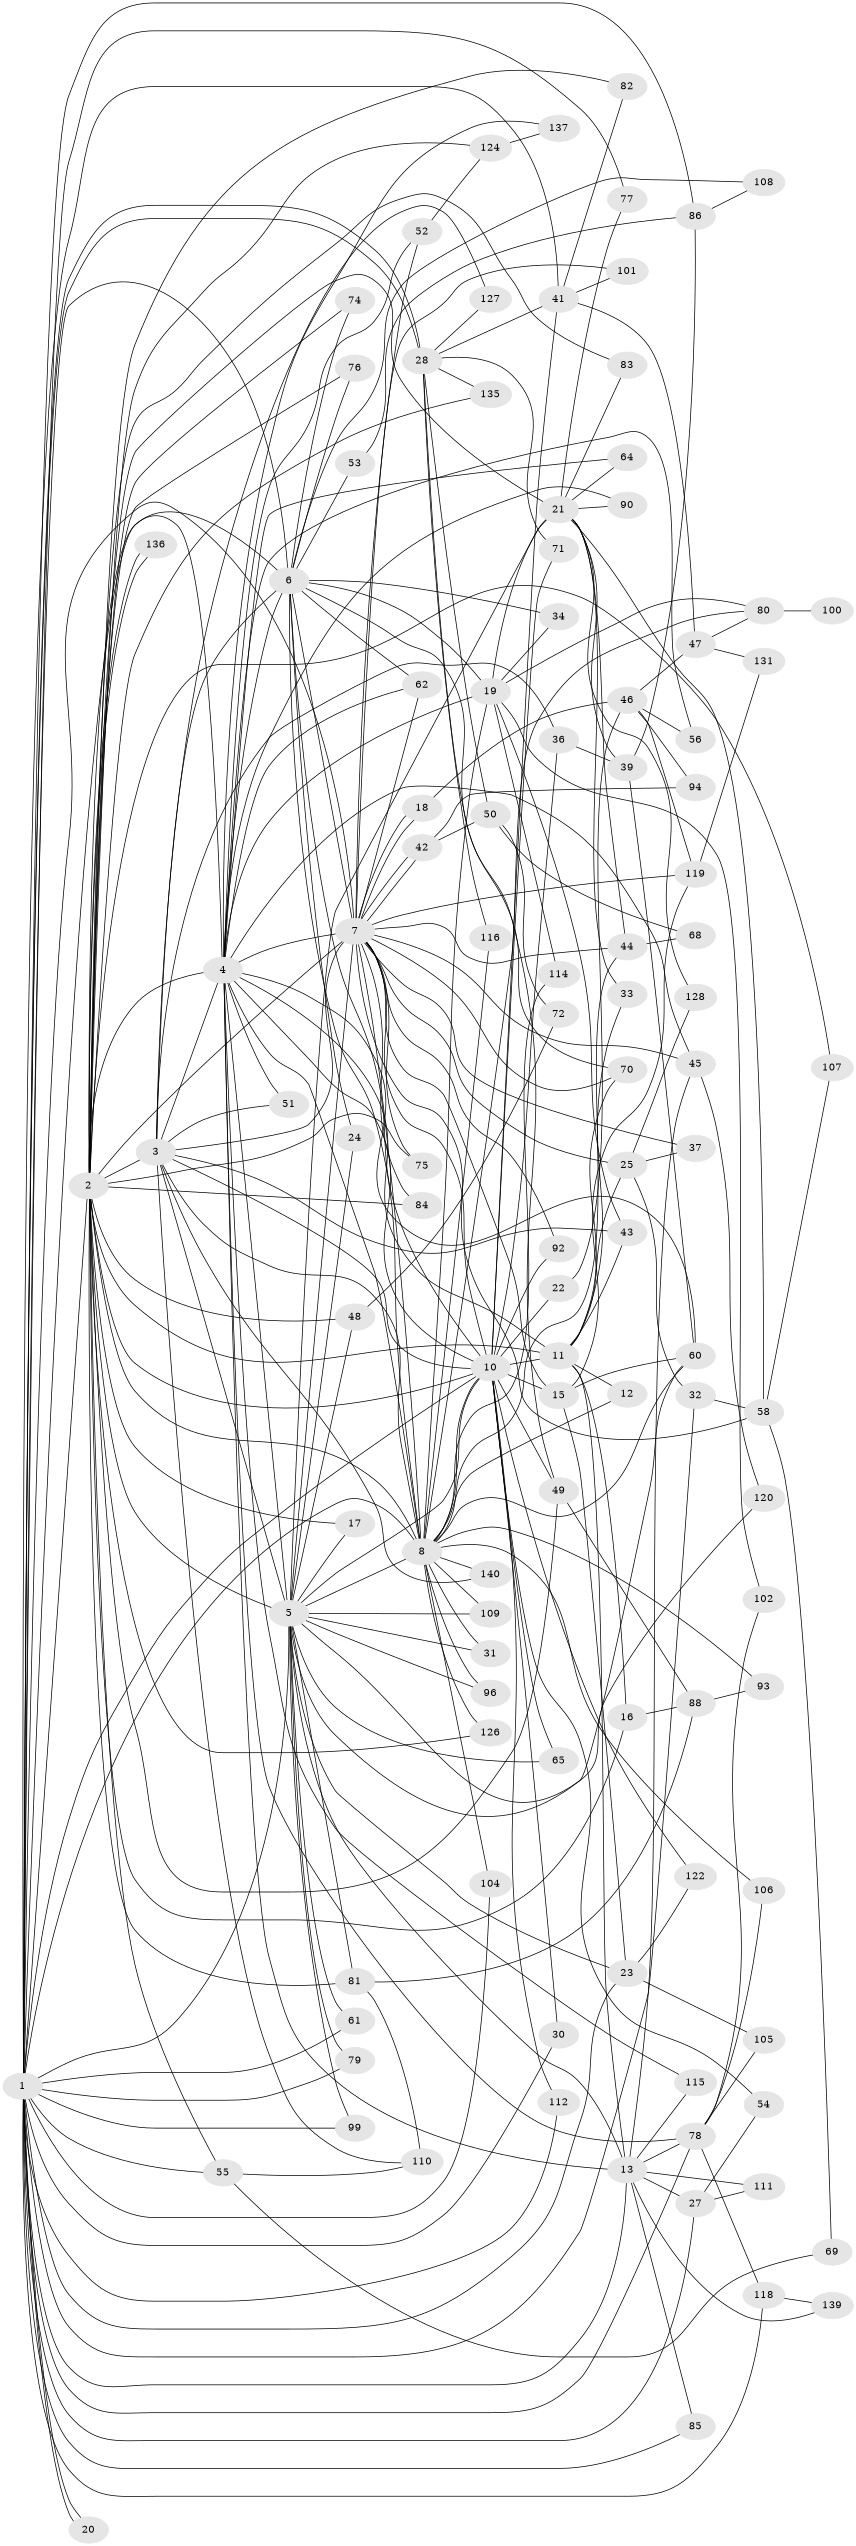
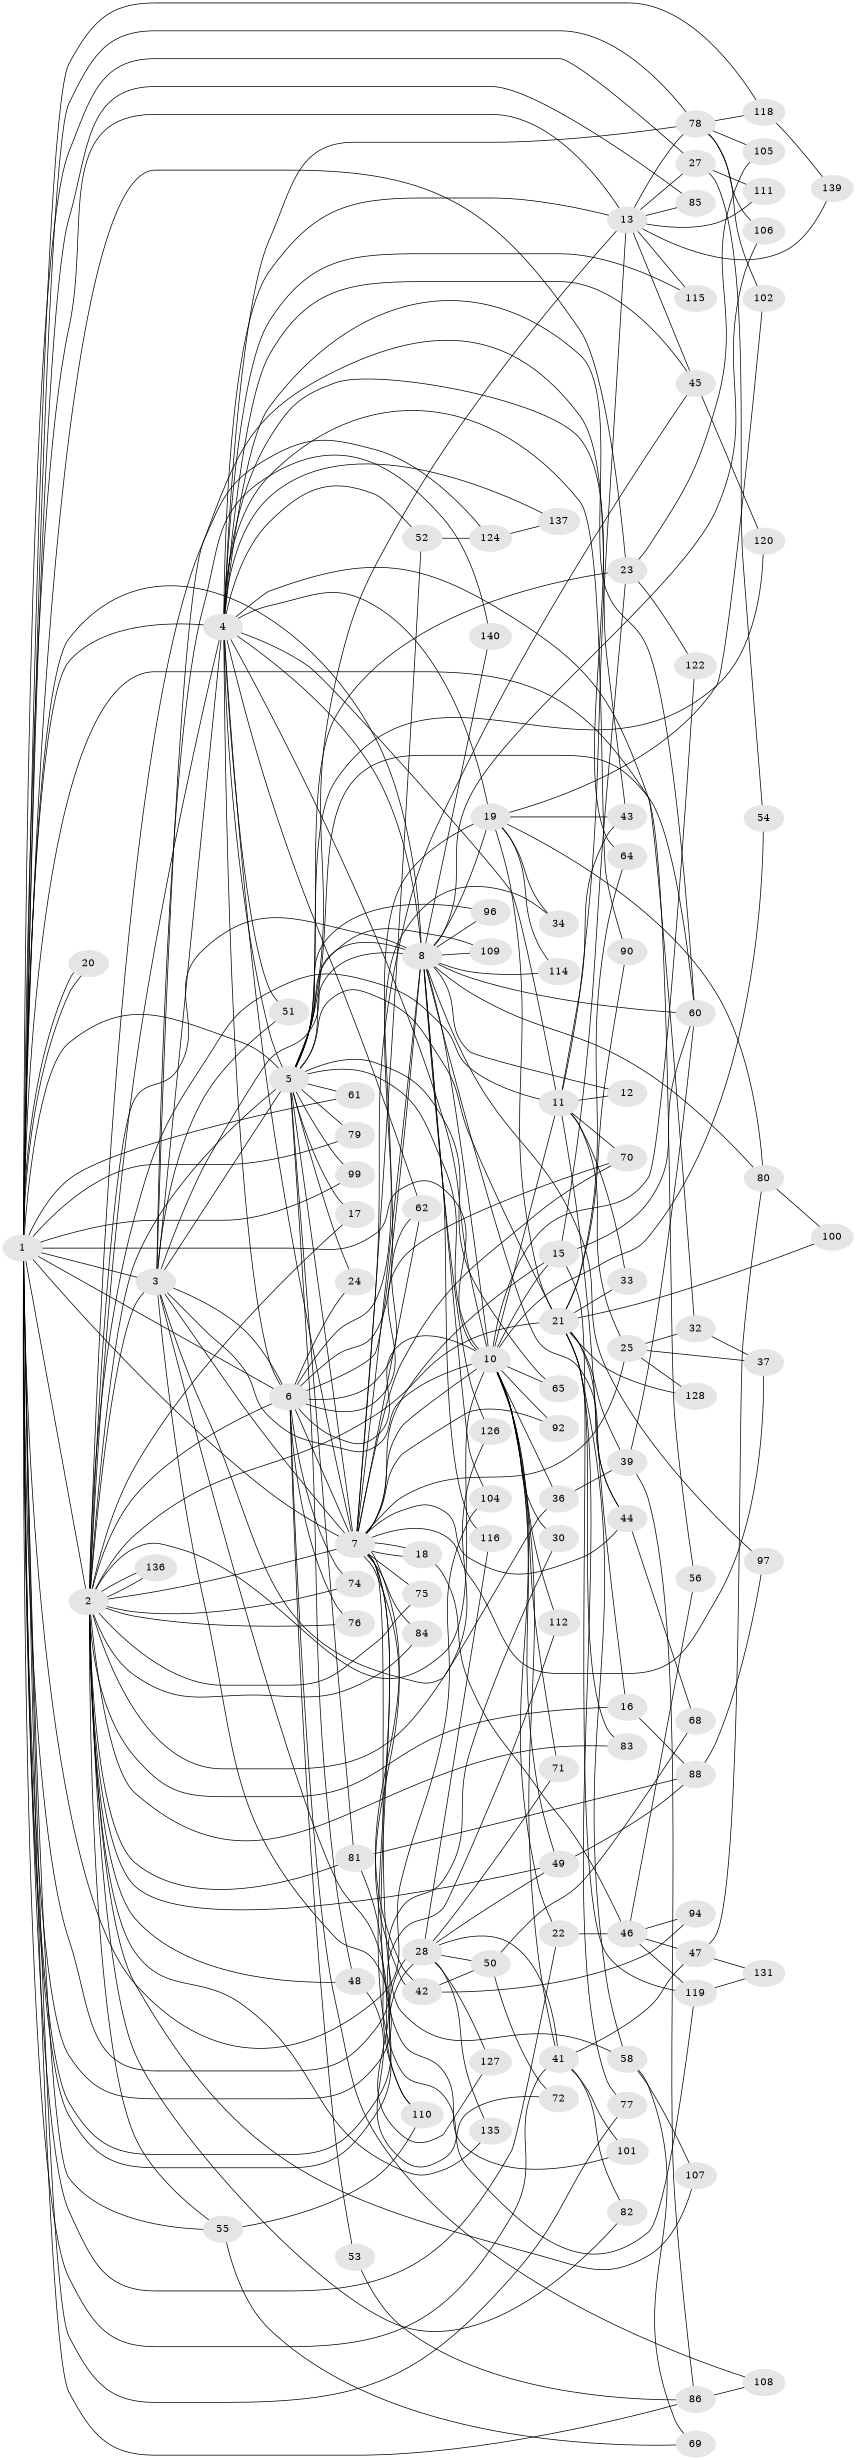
edge "1" -- "3": added
edge "100" -- "21": added
edge "32" -- "58": now "32" -- "37"
node "31": removed
node "93": label "93" -> "97"
edge "1" -- "22": added
